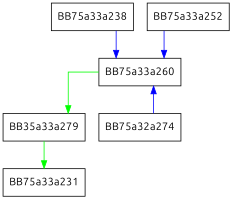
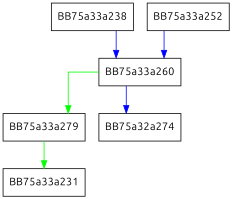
edge "BB75a32a274" -> "BB75a33a260": reversed
node "BB35a33a279": label "BB35a33a279" -> "BB75a33a279"
